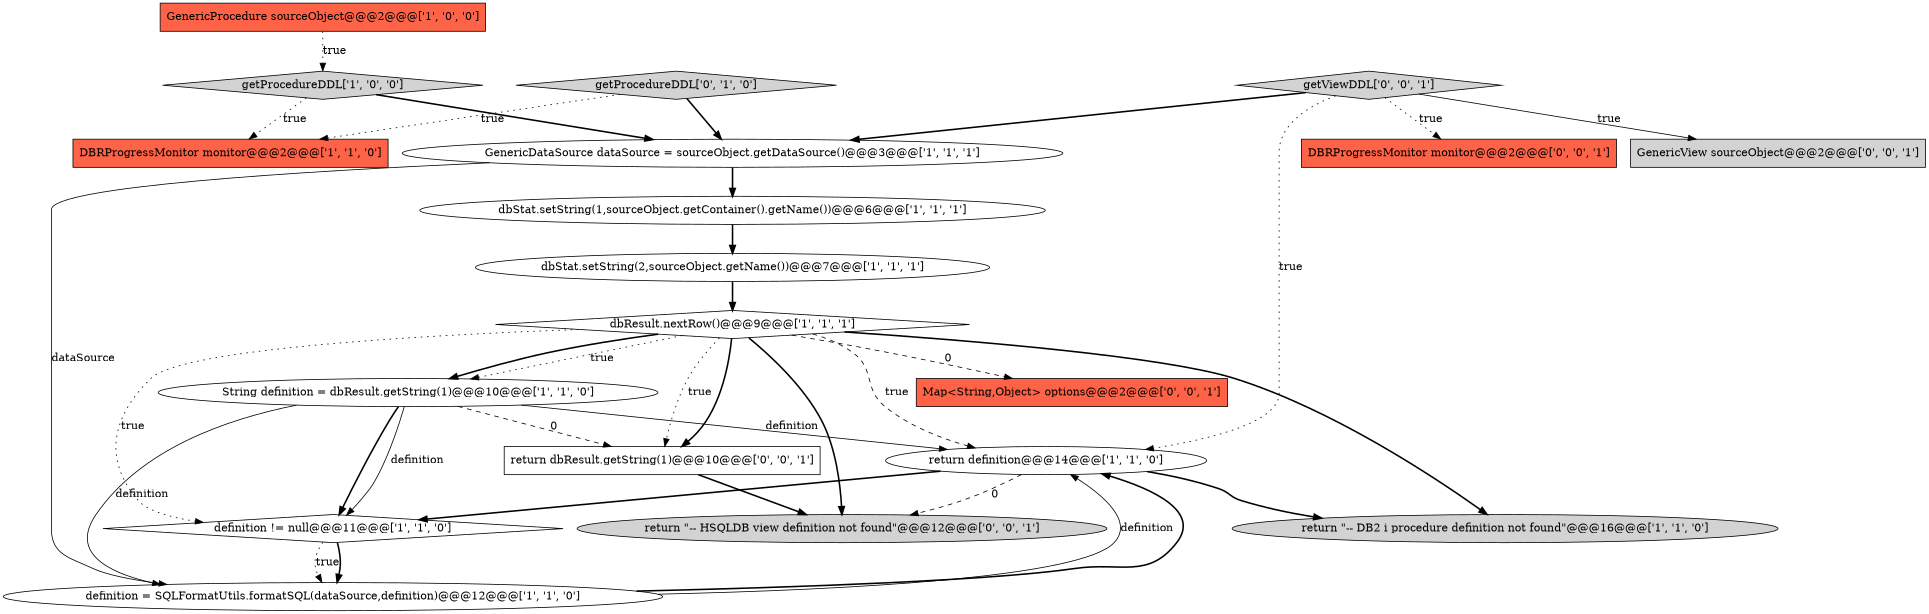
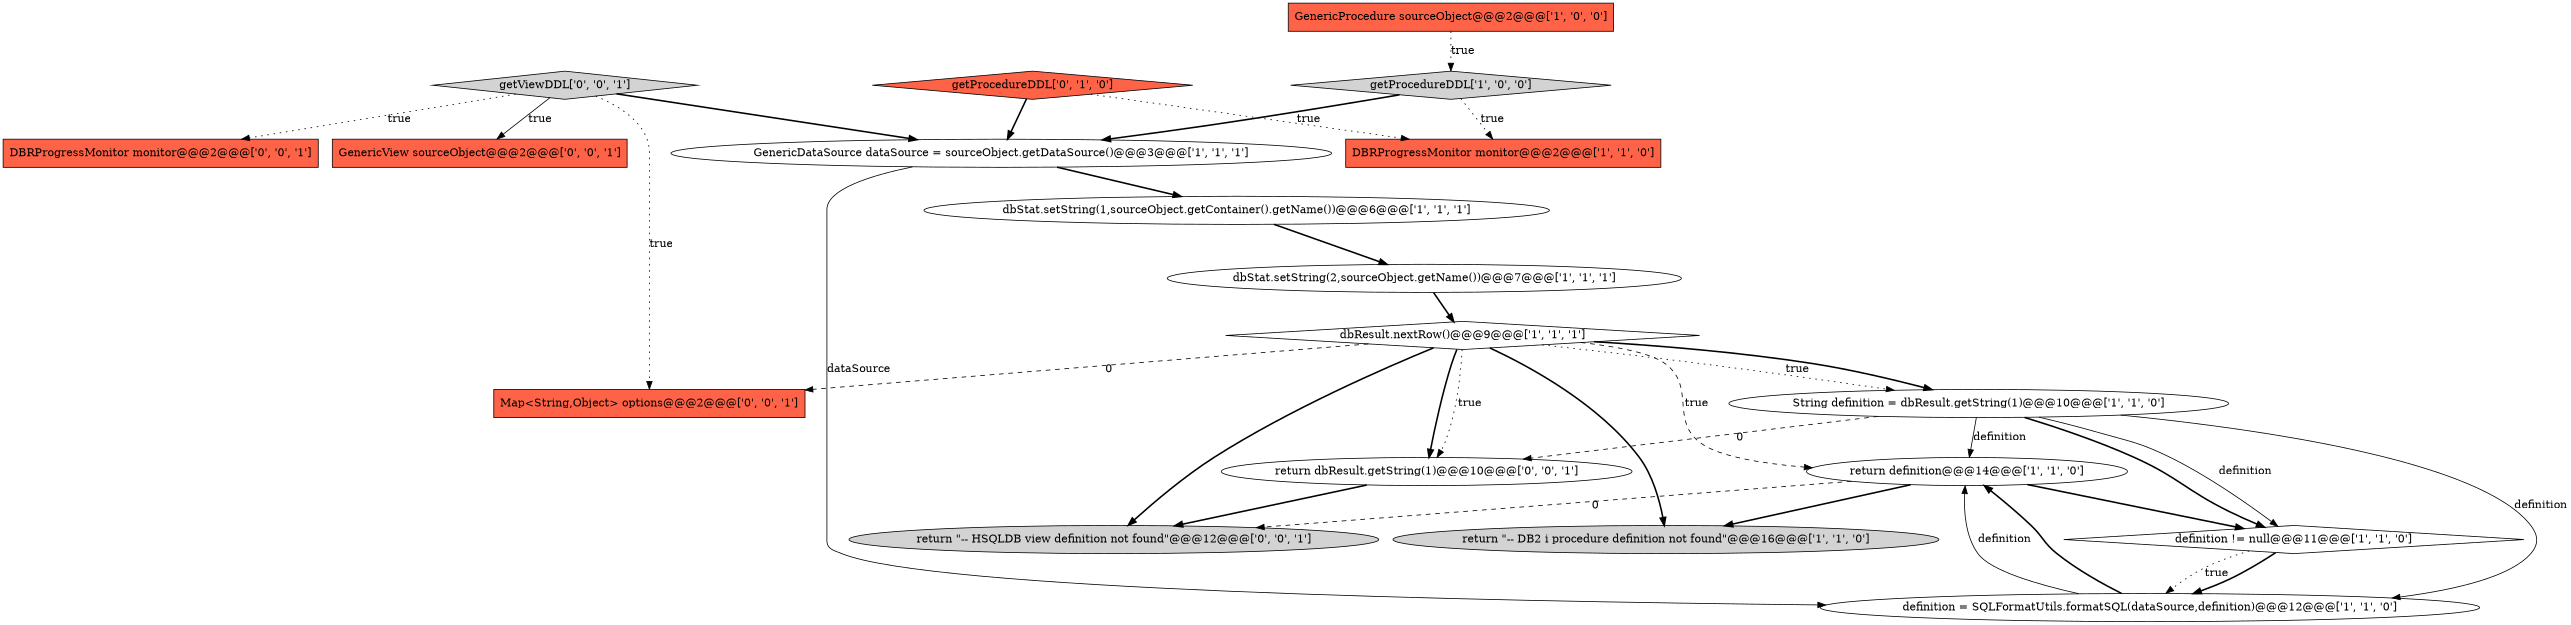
node "getProcedureDDL['0', '1', '0']": fillcolor lightgray -> tomato
node "GenericView sourceObject@@@2@@@['0', '0', '1']": fillcolor lightgray -> tomato
edge "getViewDDL['0', '0', '1']" -> "return definition@@@14@@@['1', '1', '0']": now "getViewDDL['0', '0', '1']" -> "Map<String,Object> options@@@2@@@['0', '0', '1']"
edge "dbResult.nextRow()@@@9@@@['1', '1', '1']" -> "definition != null@@@11@@@['1', '1', '0']": removed, label "true"
node "return dbResult.getString(1)@@@10@@@['0', '0', '1']": shape box -> ellipse
